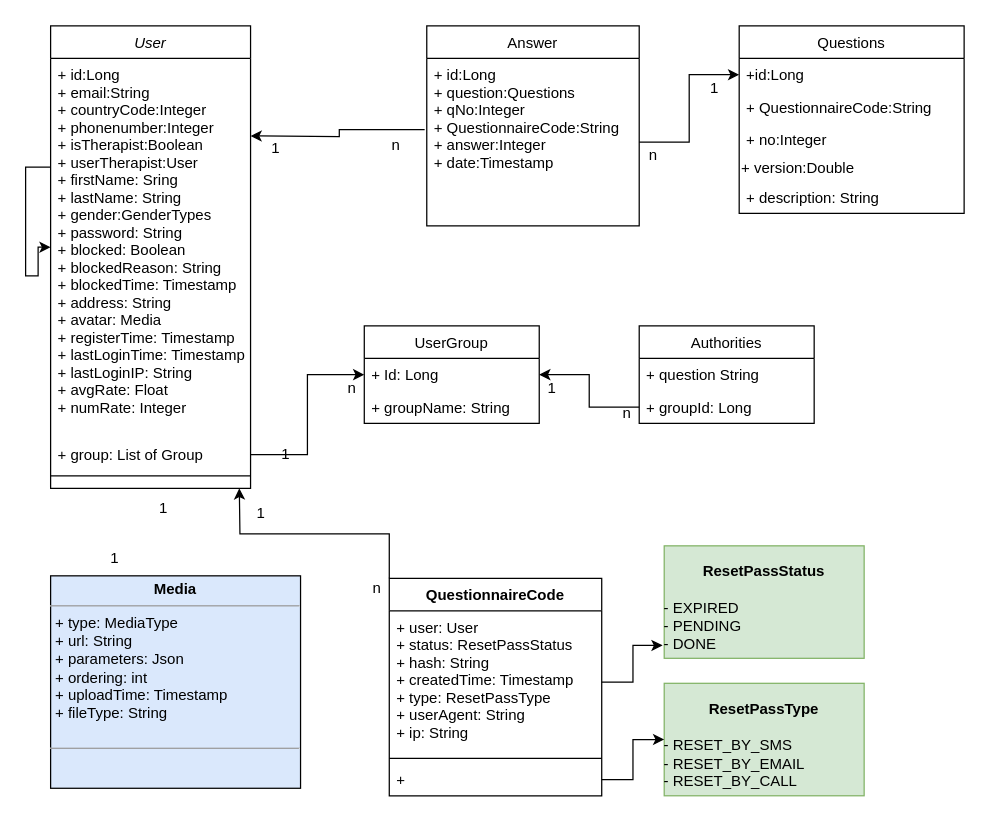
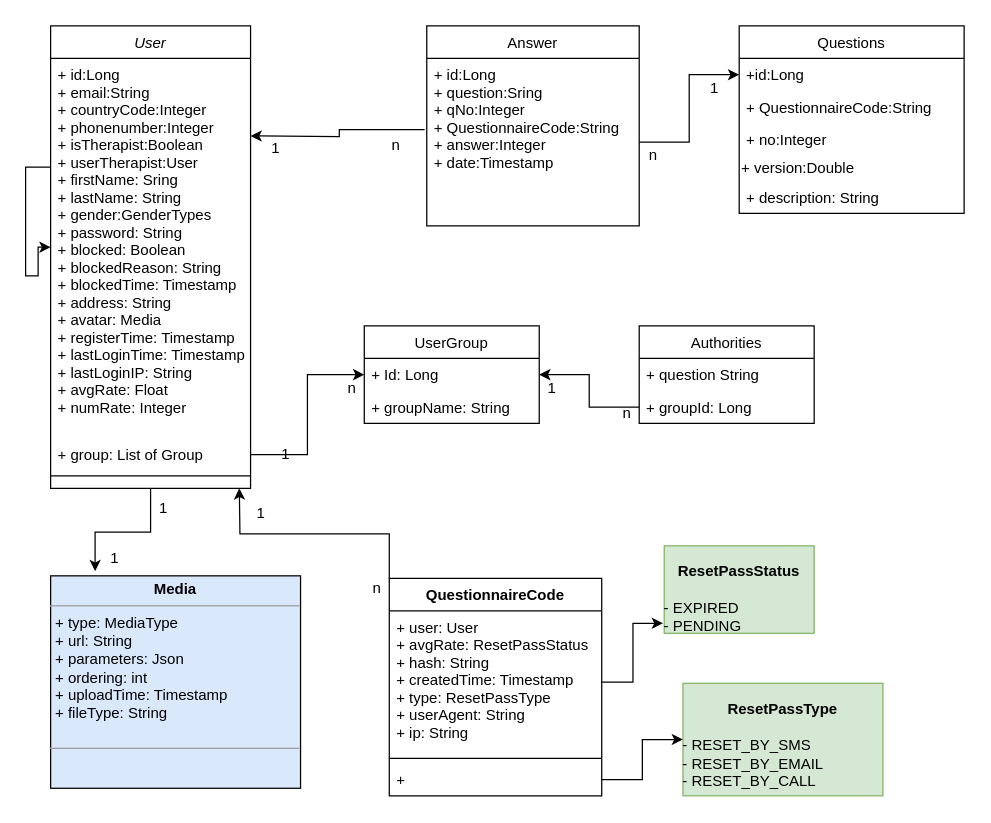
node "+ id:Long + question:Questions + qNo:Integer + QuestionnaireCode:String + answer:Integer + date:Timestamp": label "+ id:Long + question:Questions + qNo:Integer + QuestionnaireCode:String + answer:Integer + date:Timestamp" -> "+ id:Long + question:Sring + qNo:Integer + QuestionnaireCode:String + answer:Integer + date:Timestamp"
edge "User" -> "Media + type: MediaType + url: String + parameters: Json + ordering: int + uploadTime: Timestamp + fileType: String": added
node "ResetPassStatus - EXPIRED - PENDING - DONE": size 200x113 -> 150x88
node "+ user: User + status: ResetPassStatus + hash: String + createdTime: Timestamp + type: ResetPassType + userAgent: String + ip: String": label "+ user: User + status: ResetPassStatus + hash: String + createdTime: Timestamp + type: ResetPassType + userAgent: String + ip: String" -> "+ user: User + avgRate: ResetPassStatus + hash: String + createdTime: Timestamp + type: ResetPassType + userAgent: String + ip: String"
node "ResetPassType - RESET_BY_SMS - RESET_BY_EMAIL - RESET_BY_CALL": moved (764, 739) -> (783, 739)
